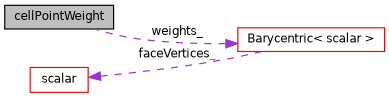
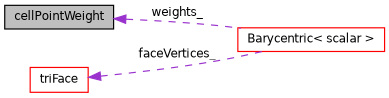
edge "cellPointWeight" -> "Barycentric< scalar >": reversed
node "scalar": label "scalar" -> "triFace"
